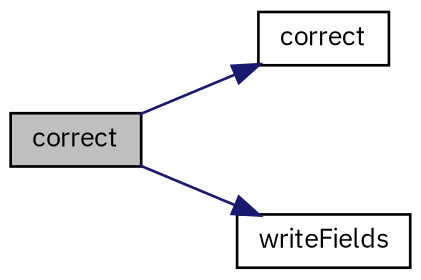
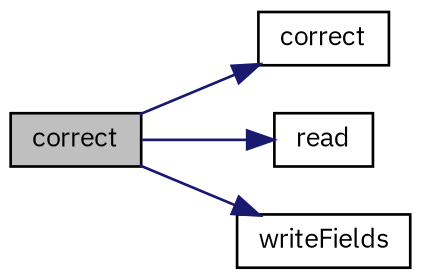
node "read": added
